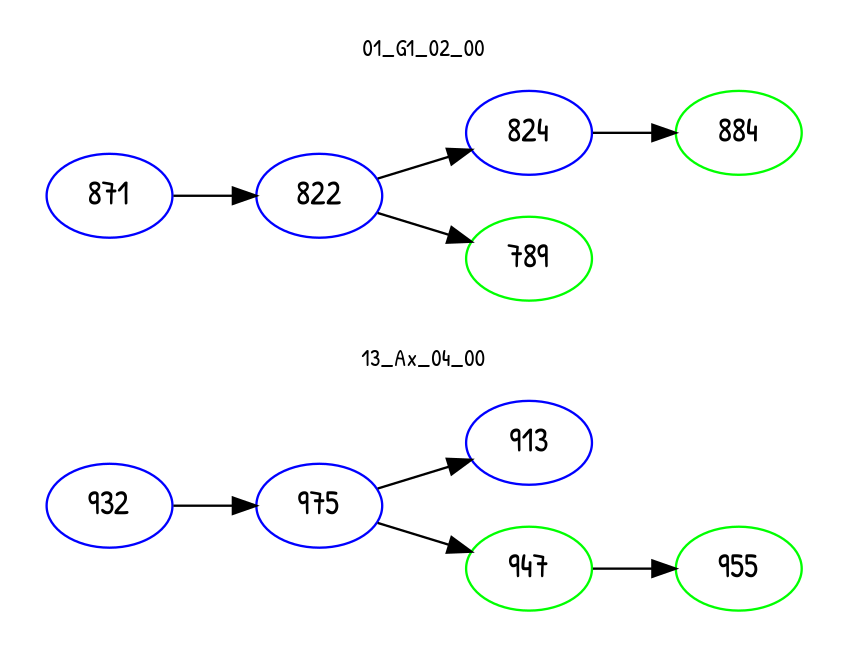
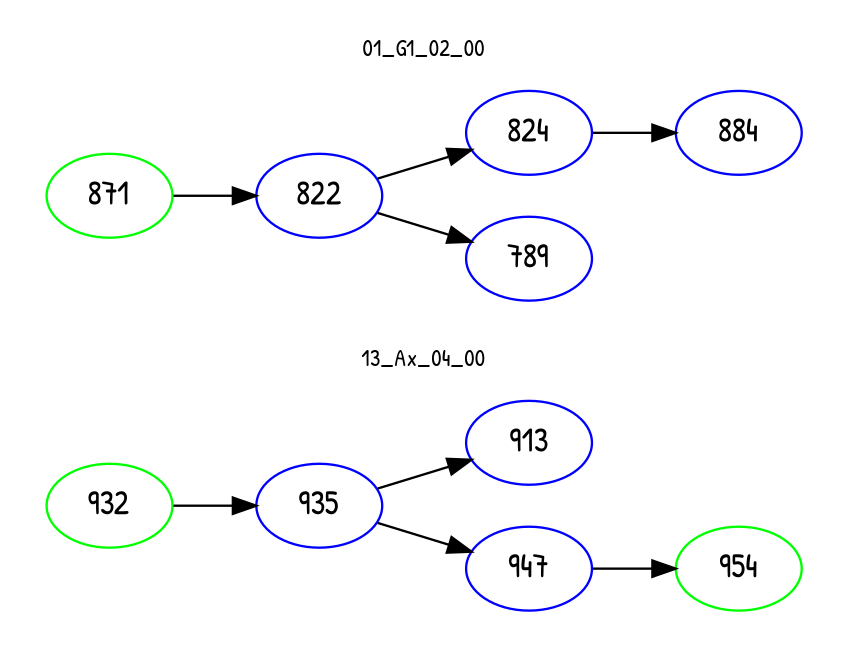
node "884": color green -> blue
node "871": color blue -> green
node "789": color green -> blue
node "932": color blue -> green
node "975": label "975" -> "935"
node "947": color green -> blue
node "955": label "955" -> "954"
